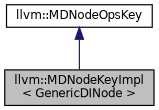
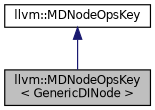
node "llvm::MDNodeKeyImpl < GenericDINode >": label "llvm::MDNodeKeyImpl < GenericDINode >" -> "llvm::MDNodeOpsKey < GenericDINode >"
